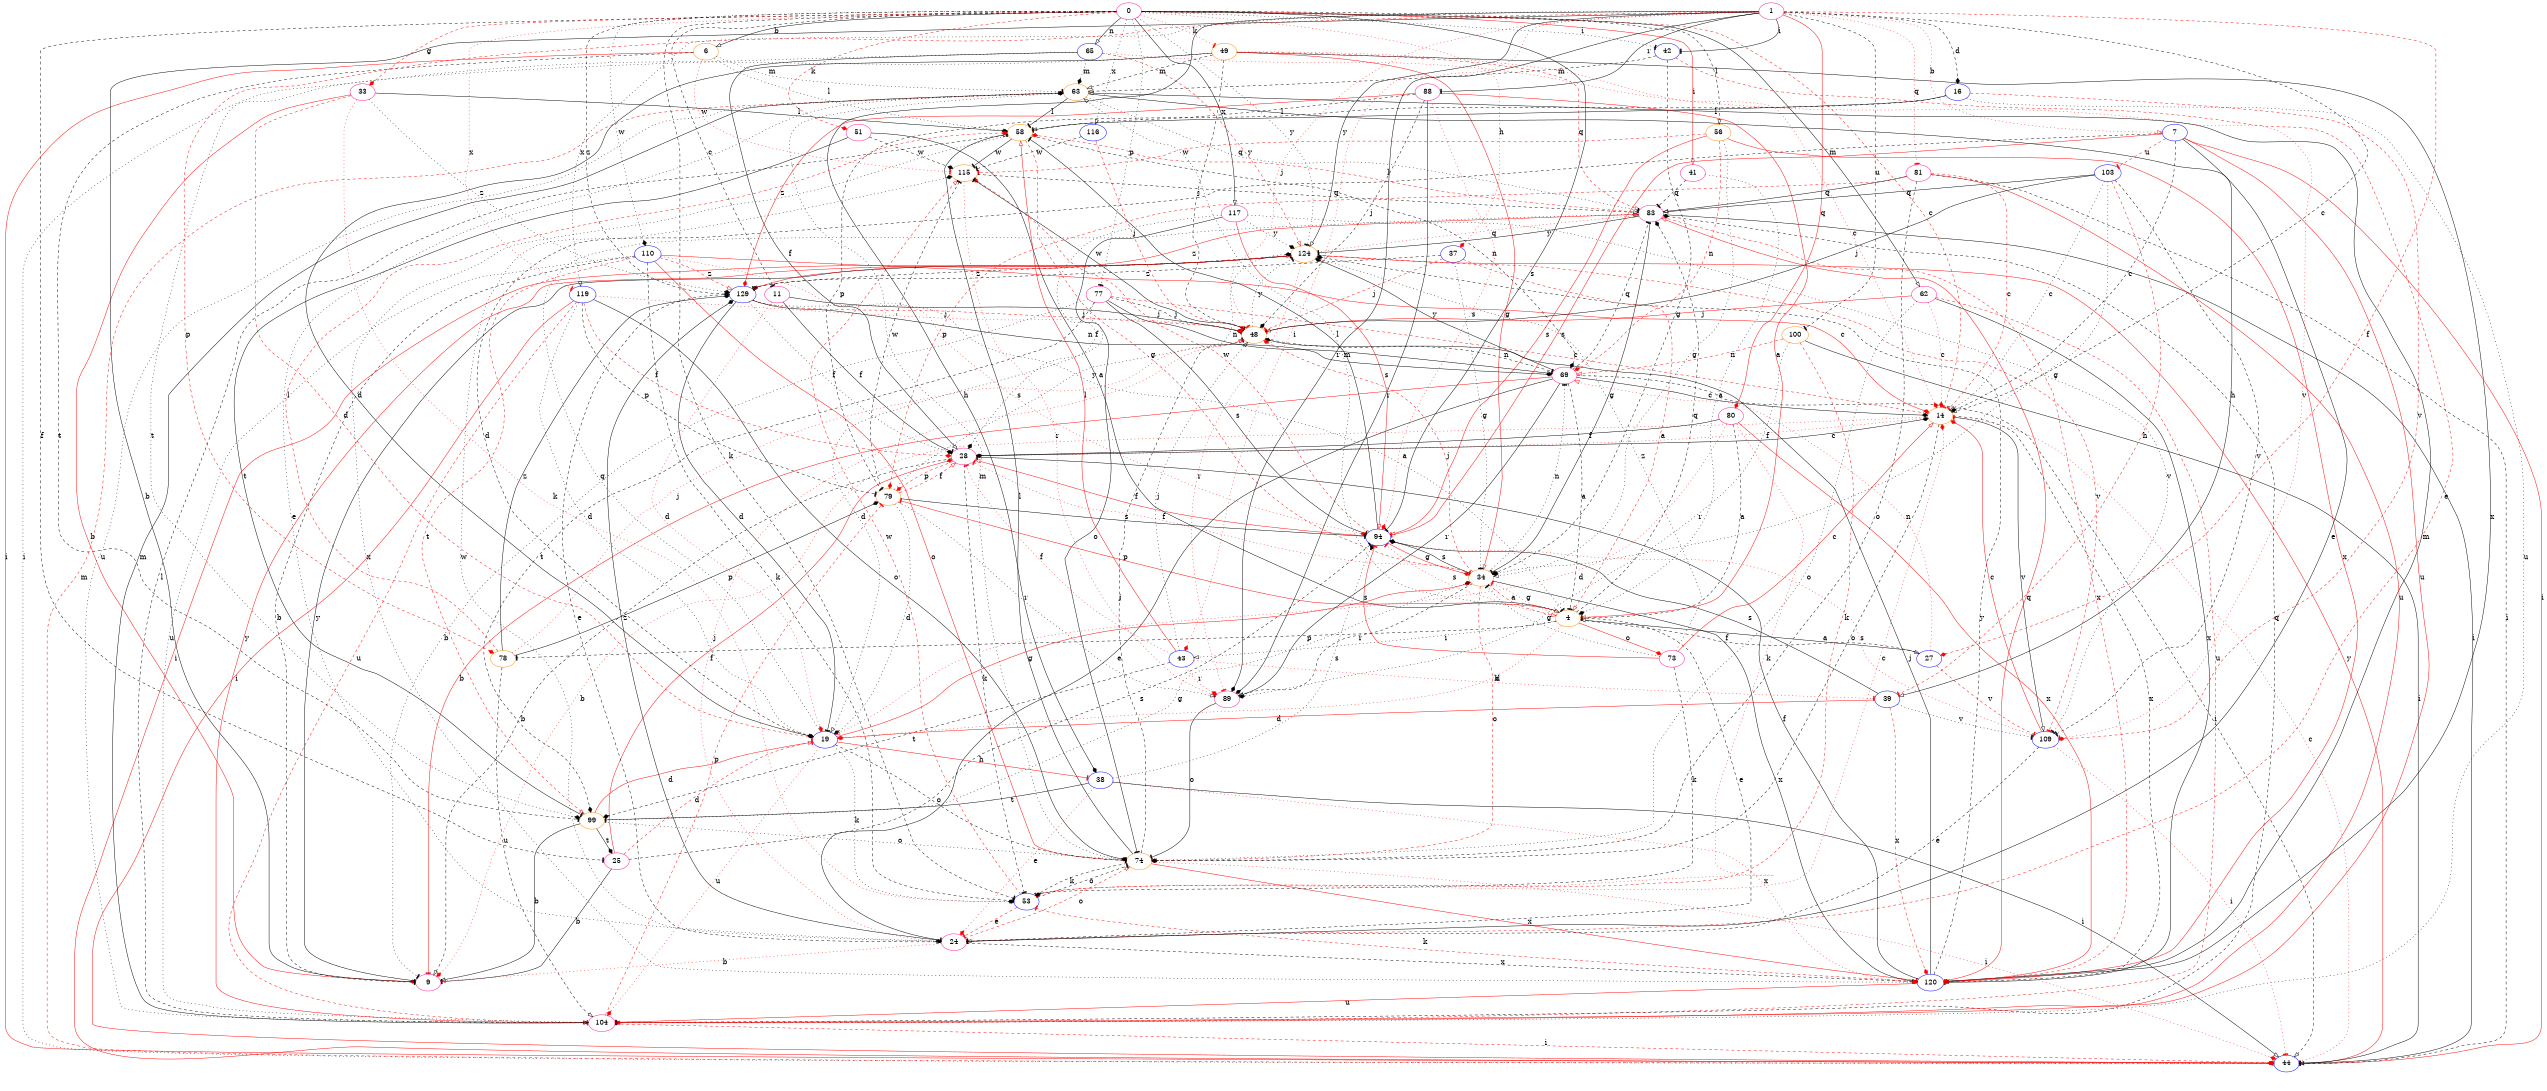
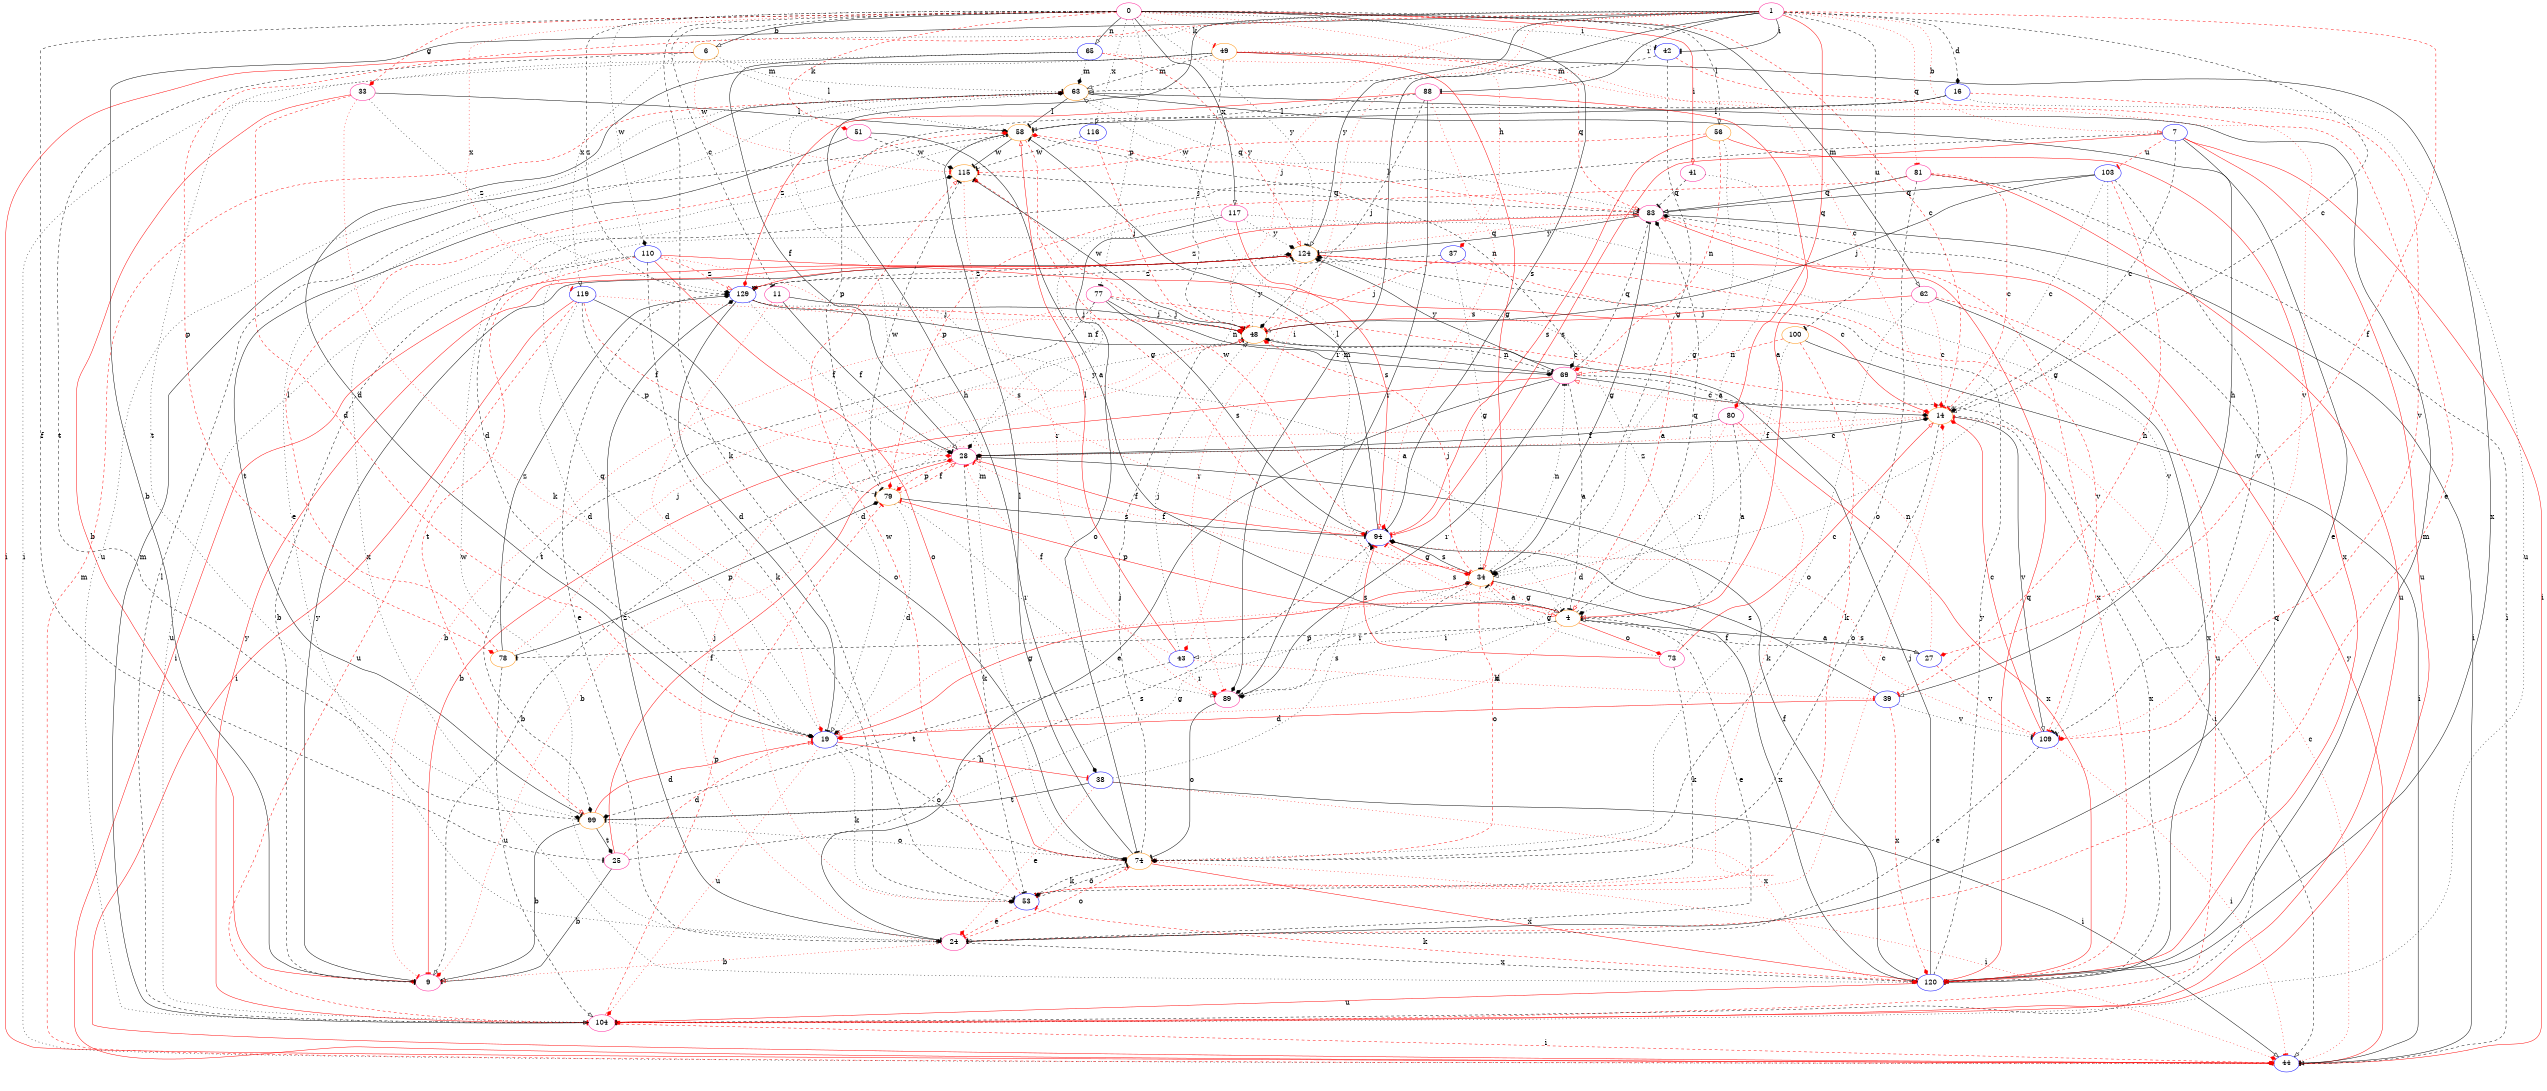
edge "77" -> "9": color black -> red
